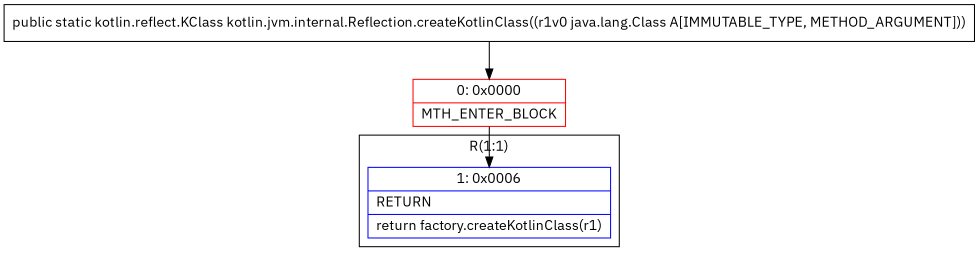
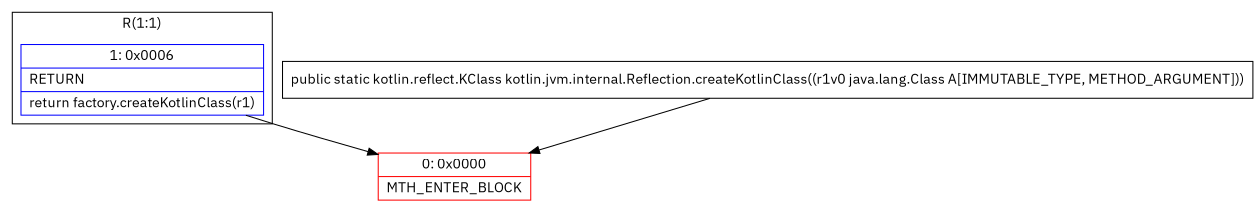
edge "0: 0x0000" -> "1: 0x0006": reversed
